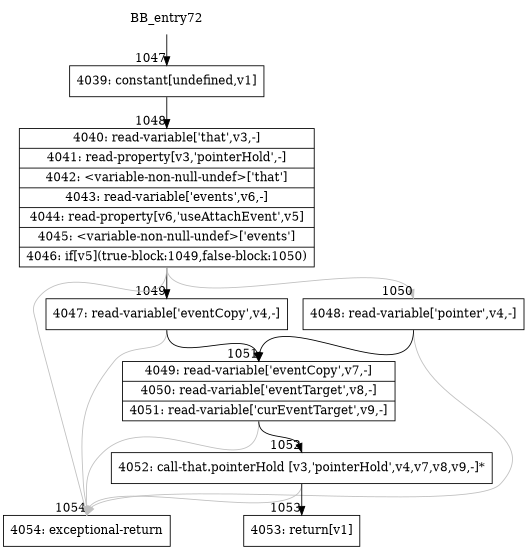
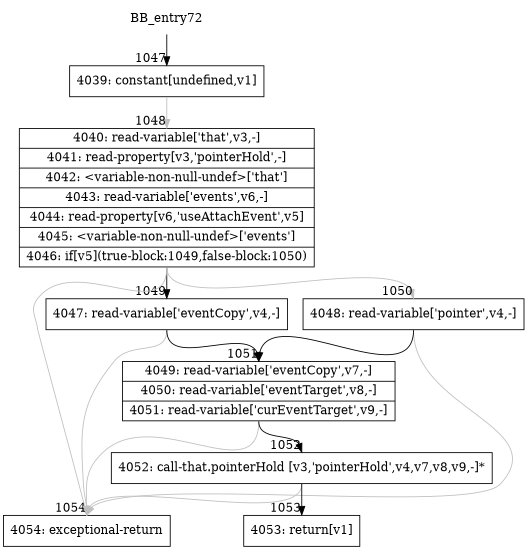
edge "4039: constant[undefined,v1]" -> "4040: read-variable['that',v3,-]": color black -> gray
